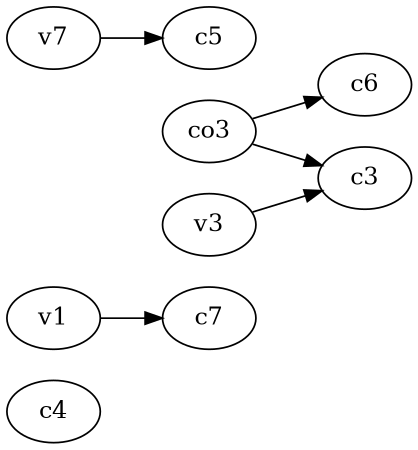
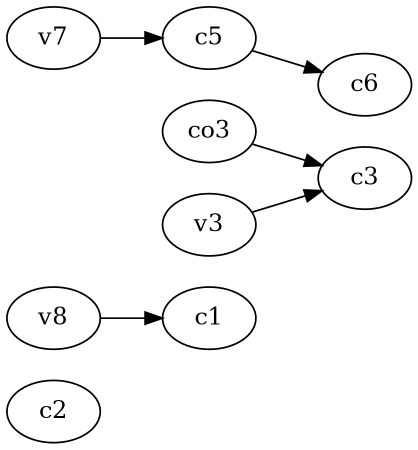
edge "co3" -> "c6": now "c5" -> "c6"
node "v1": label "v1" -> "v8"
node "c7": label "c7" -> "c1"
node "c4": label "c4" -> "c2"
